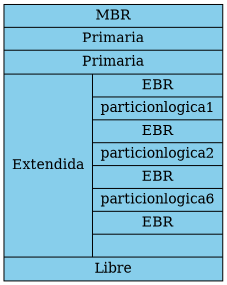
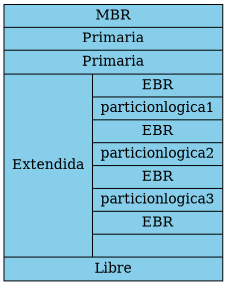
node "MBR": text "particionlogica6" -> "particionlogica3"
